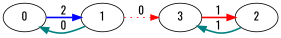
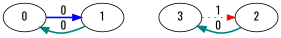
edge "0" -> "1": label "2" -> "0"
edge "1" -> "3": removed, label "0"
edge "3" -> "2": style bold -> dotted
edge "2" -> "3": label "1" -> "0"
